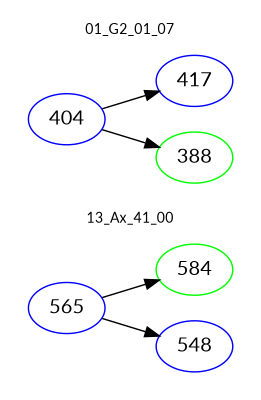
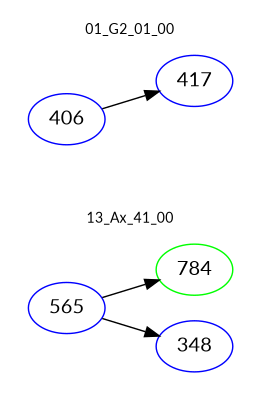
cluster "01_G2_01_07": label "01_G2_01_07" -> "01_G2_01_00"
node "404": label "404" -> "406"
node "388": removed
node "584": label "584" -> "784"
node "548": label "548" -> "348"
